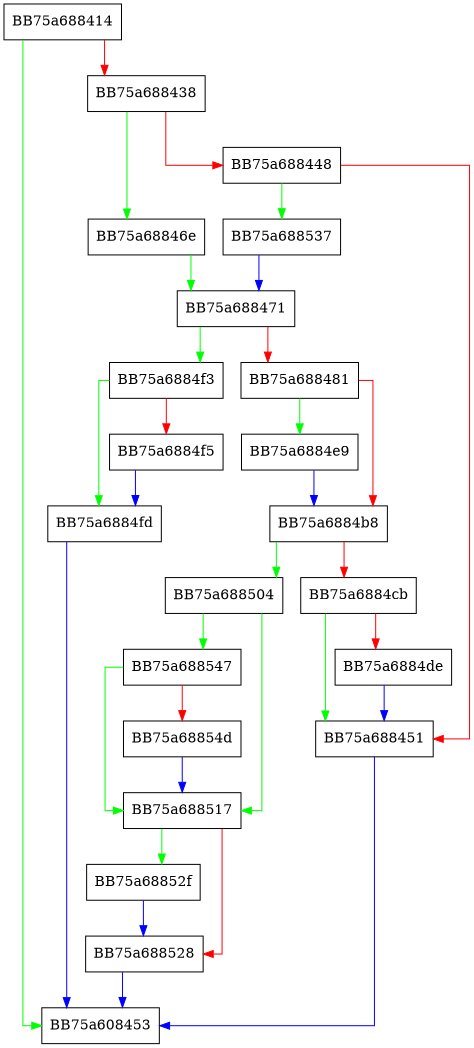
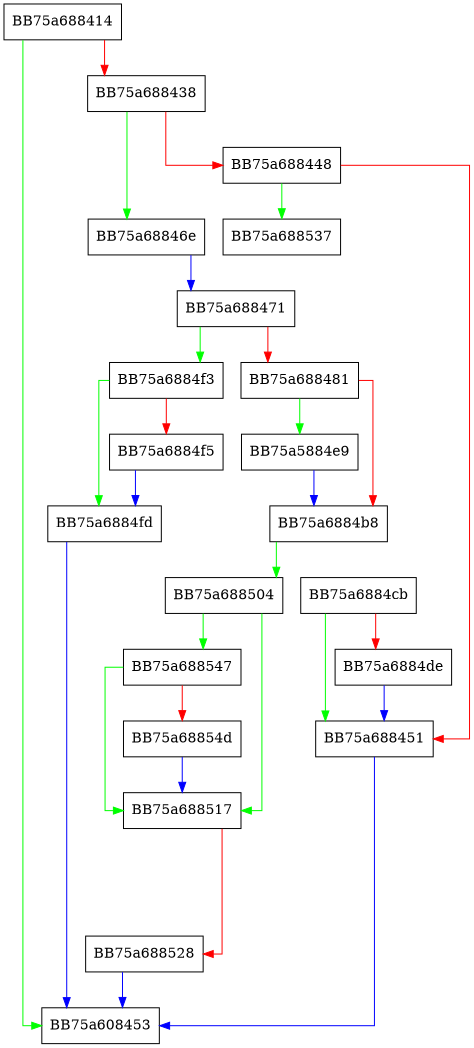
edge "BB75a68846e" -> "BB75a688471": color green -> blue
edge "BB75a688537" -> "BB75a688471": removed
node "BB75a6884e9": label "BB75a6884e9" -> "BB75a5884e9"
edge "BB75a6884b8" -> "BB75a6884cb": removed
node "BB75a68852f": removed
